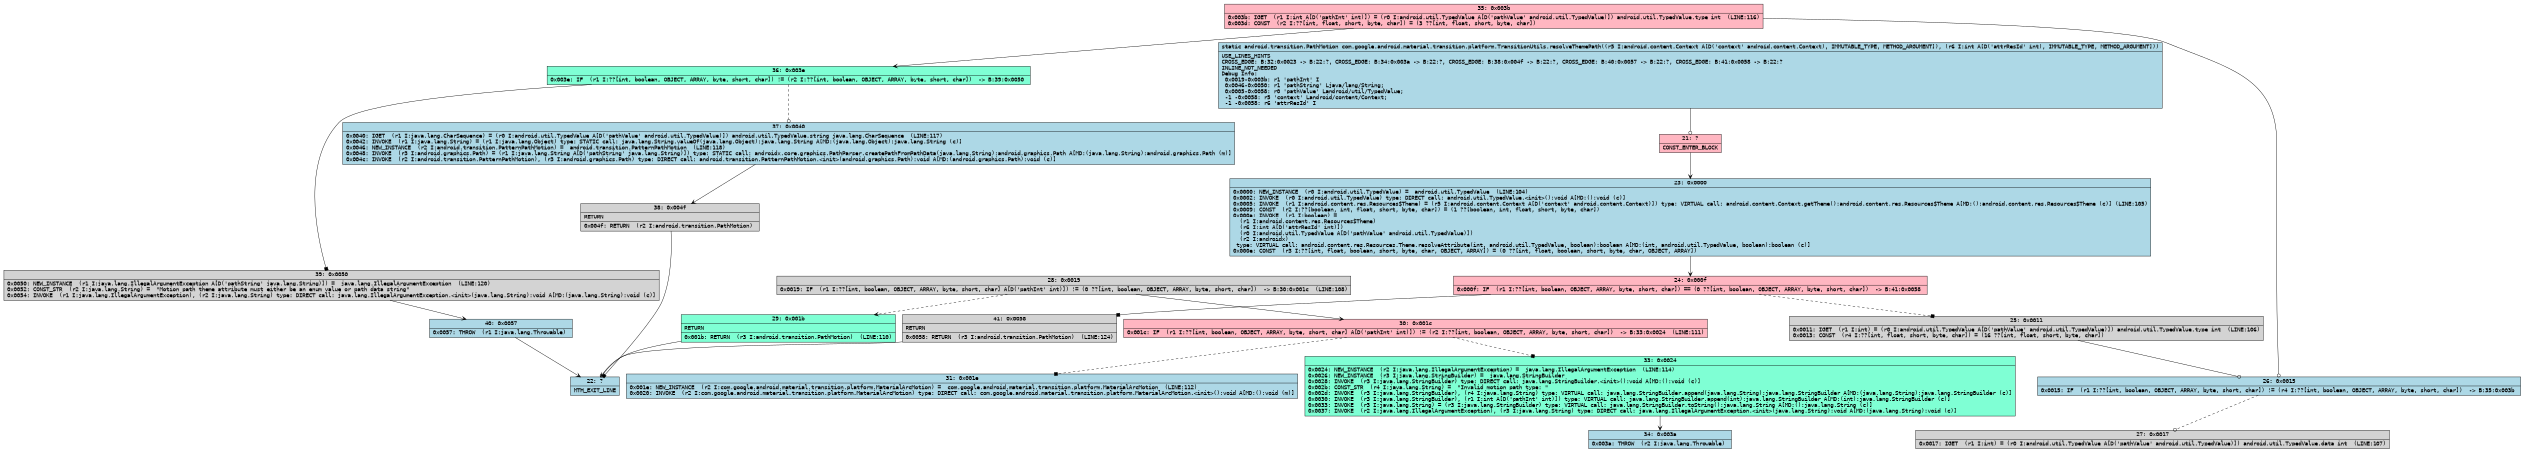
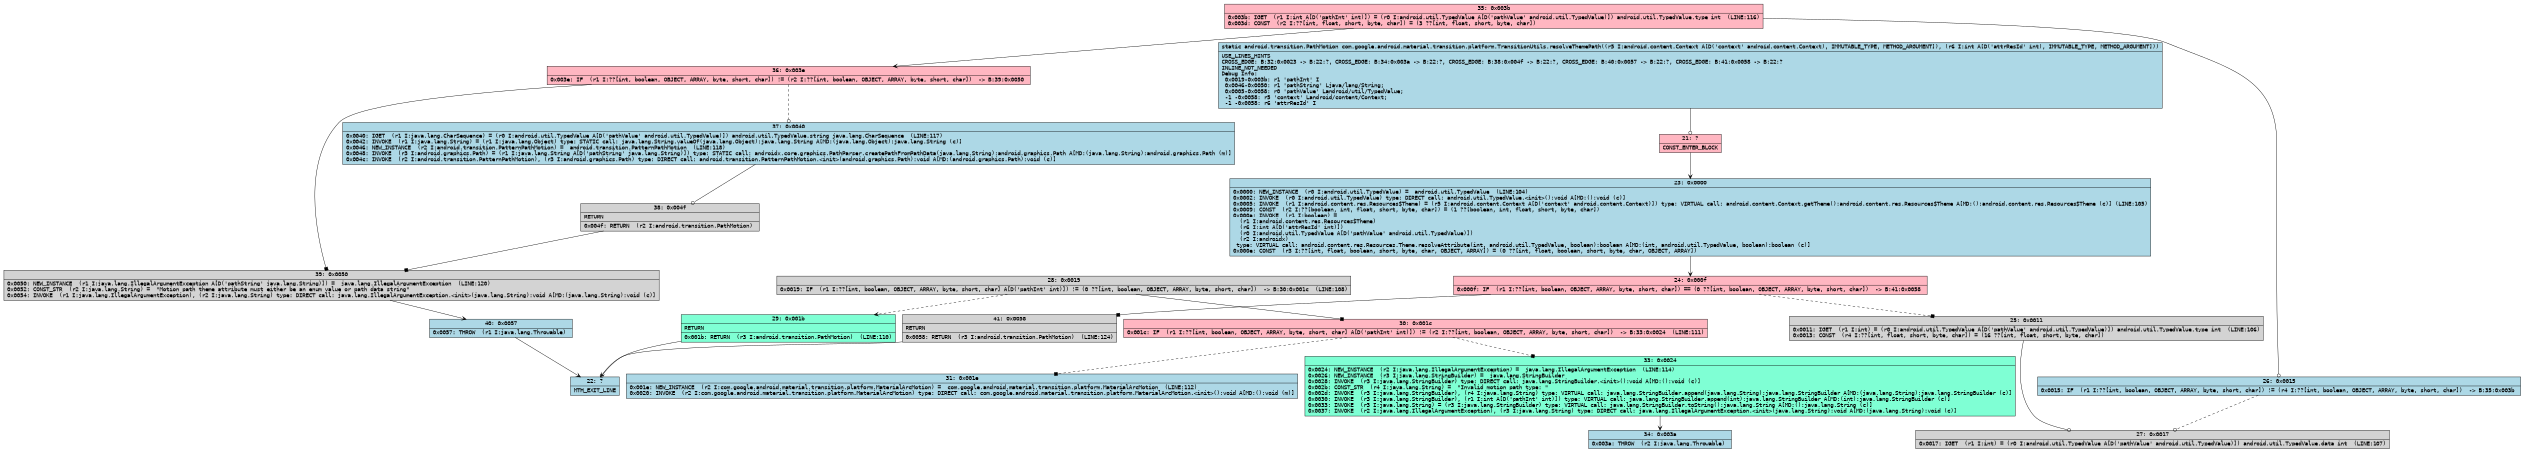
node "36: 0x003e": fillcolor aquamarine -> lightpink
edge "37: 0x0040" -> "38: 0x004f": arrowhead vee -> odot
edge "28: 0x0019" -> "30: 0x001c": arrowhead vee -> box
edge "38: 0x004f" -> "22: ?": now "38: 0x004f" -> "39: 0x0050"
edge "25: 0x0011" -> "26: 0x0015": now "25: 0x0011" -> "27: 0x0017"
